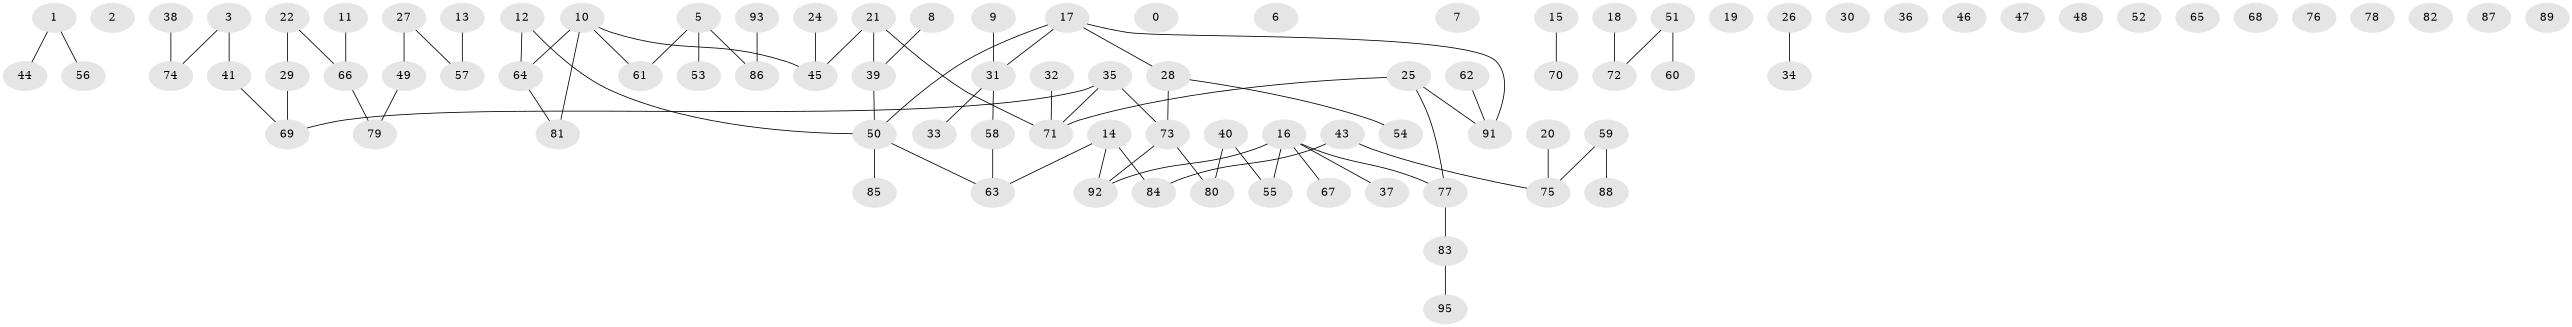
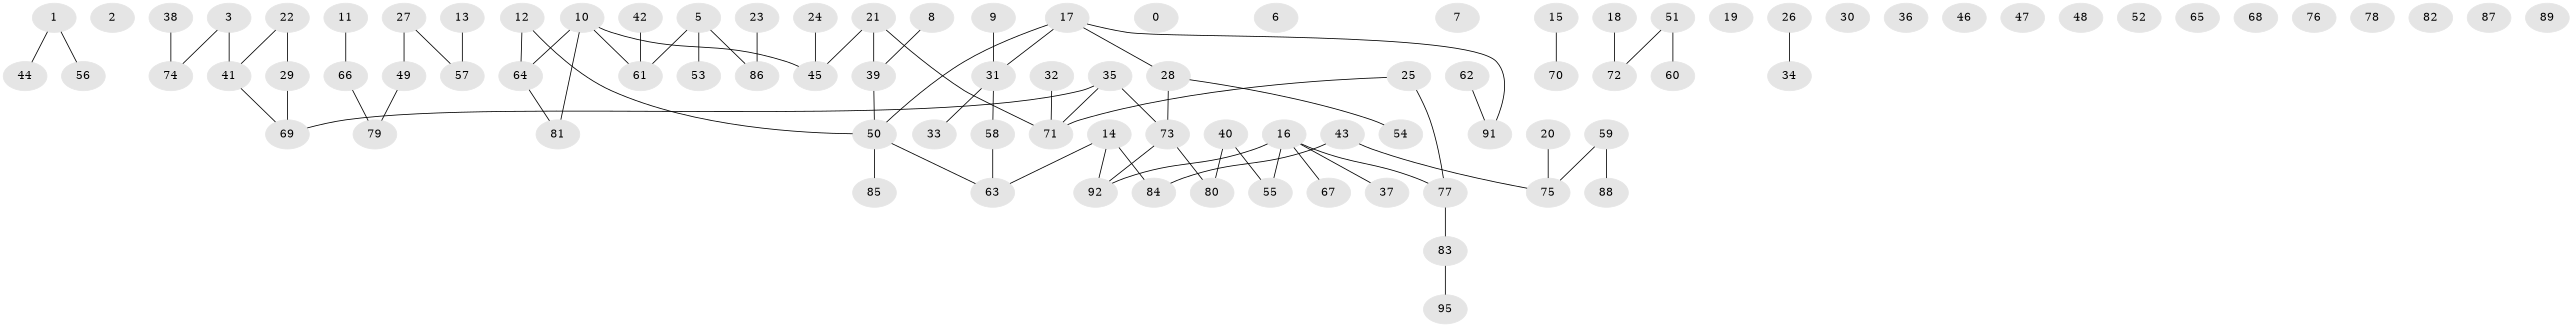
node "42": added
node "93": label "93" -> "23"
edge "22" -- "66": now "22" -- "41"
edge "25" -- "91": removed
